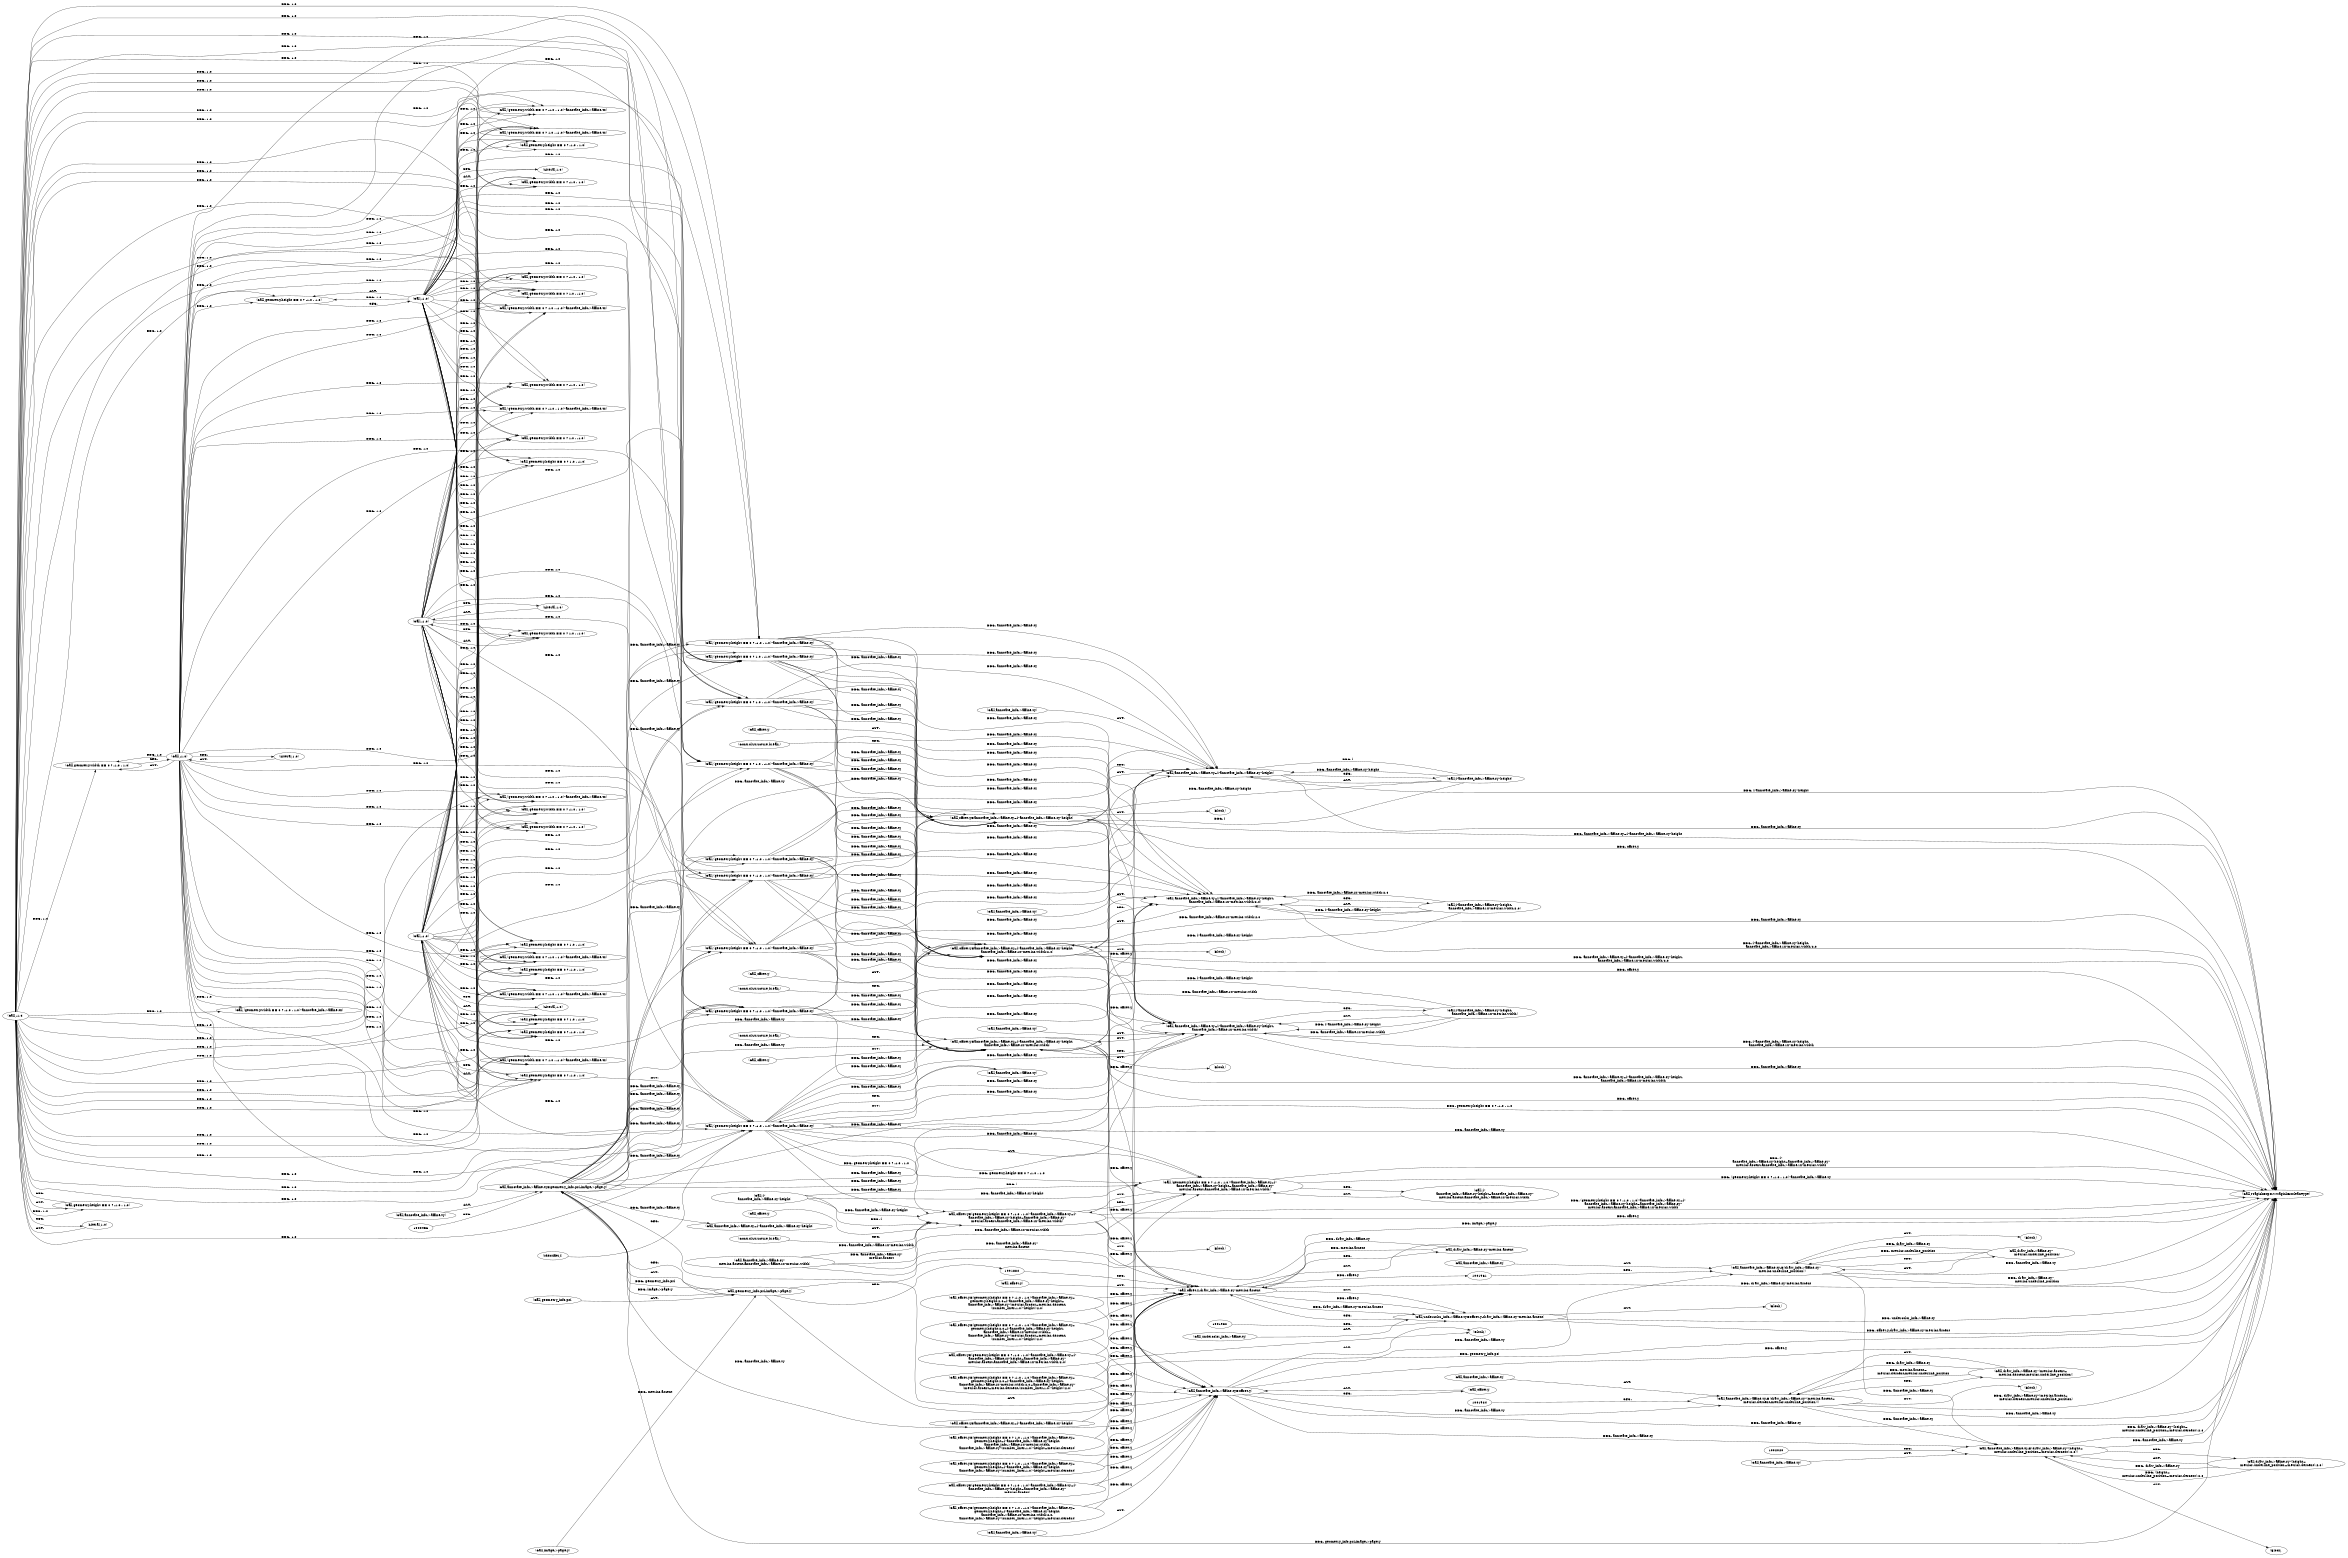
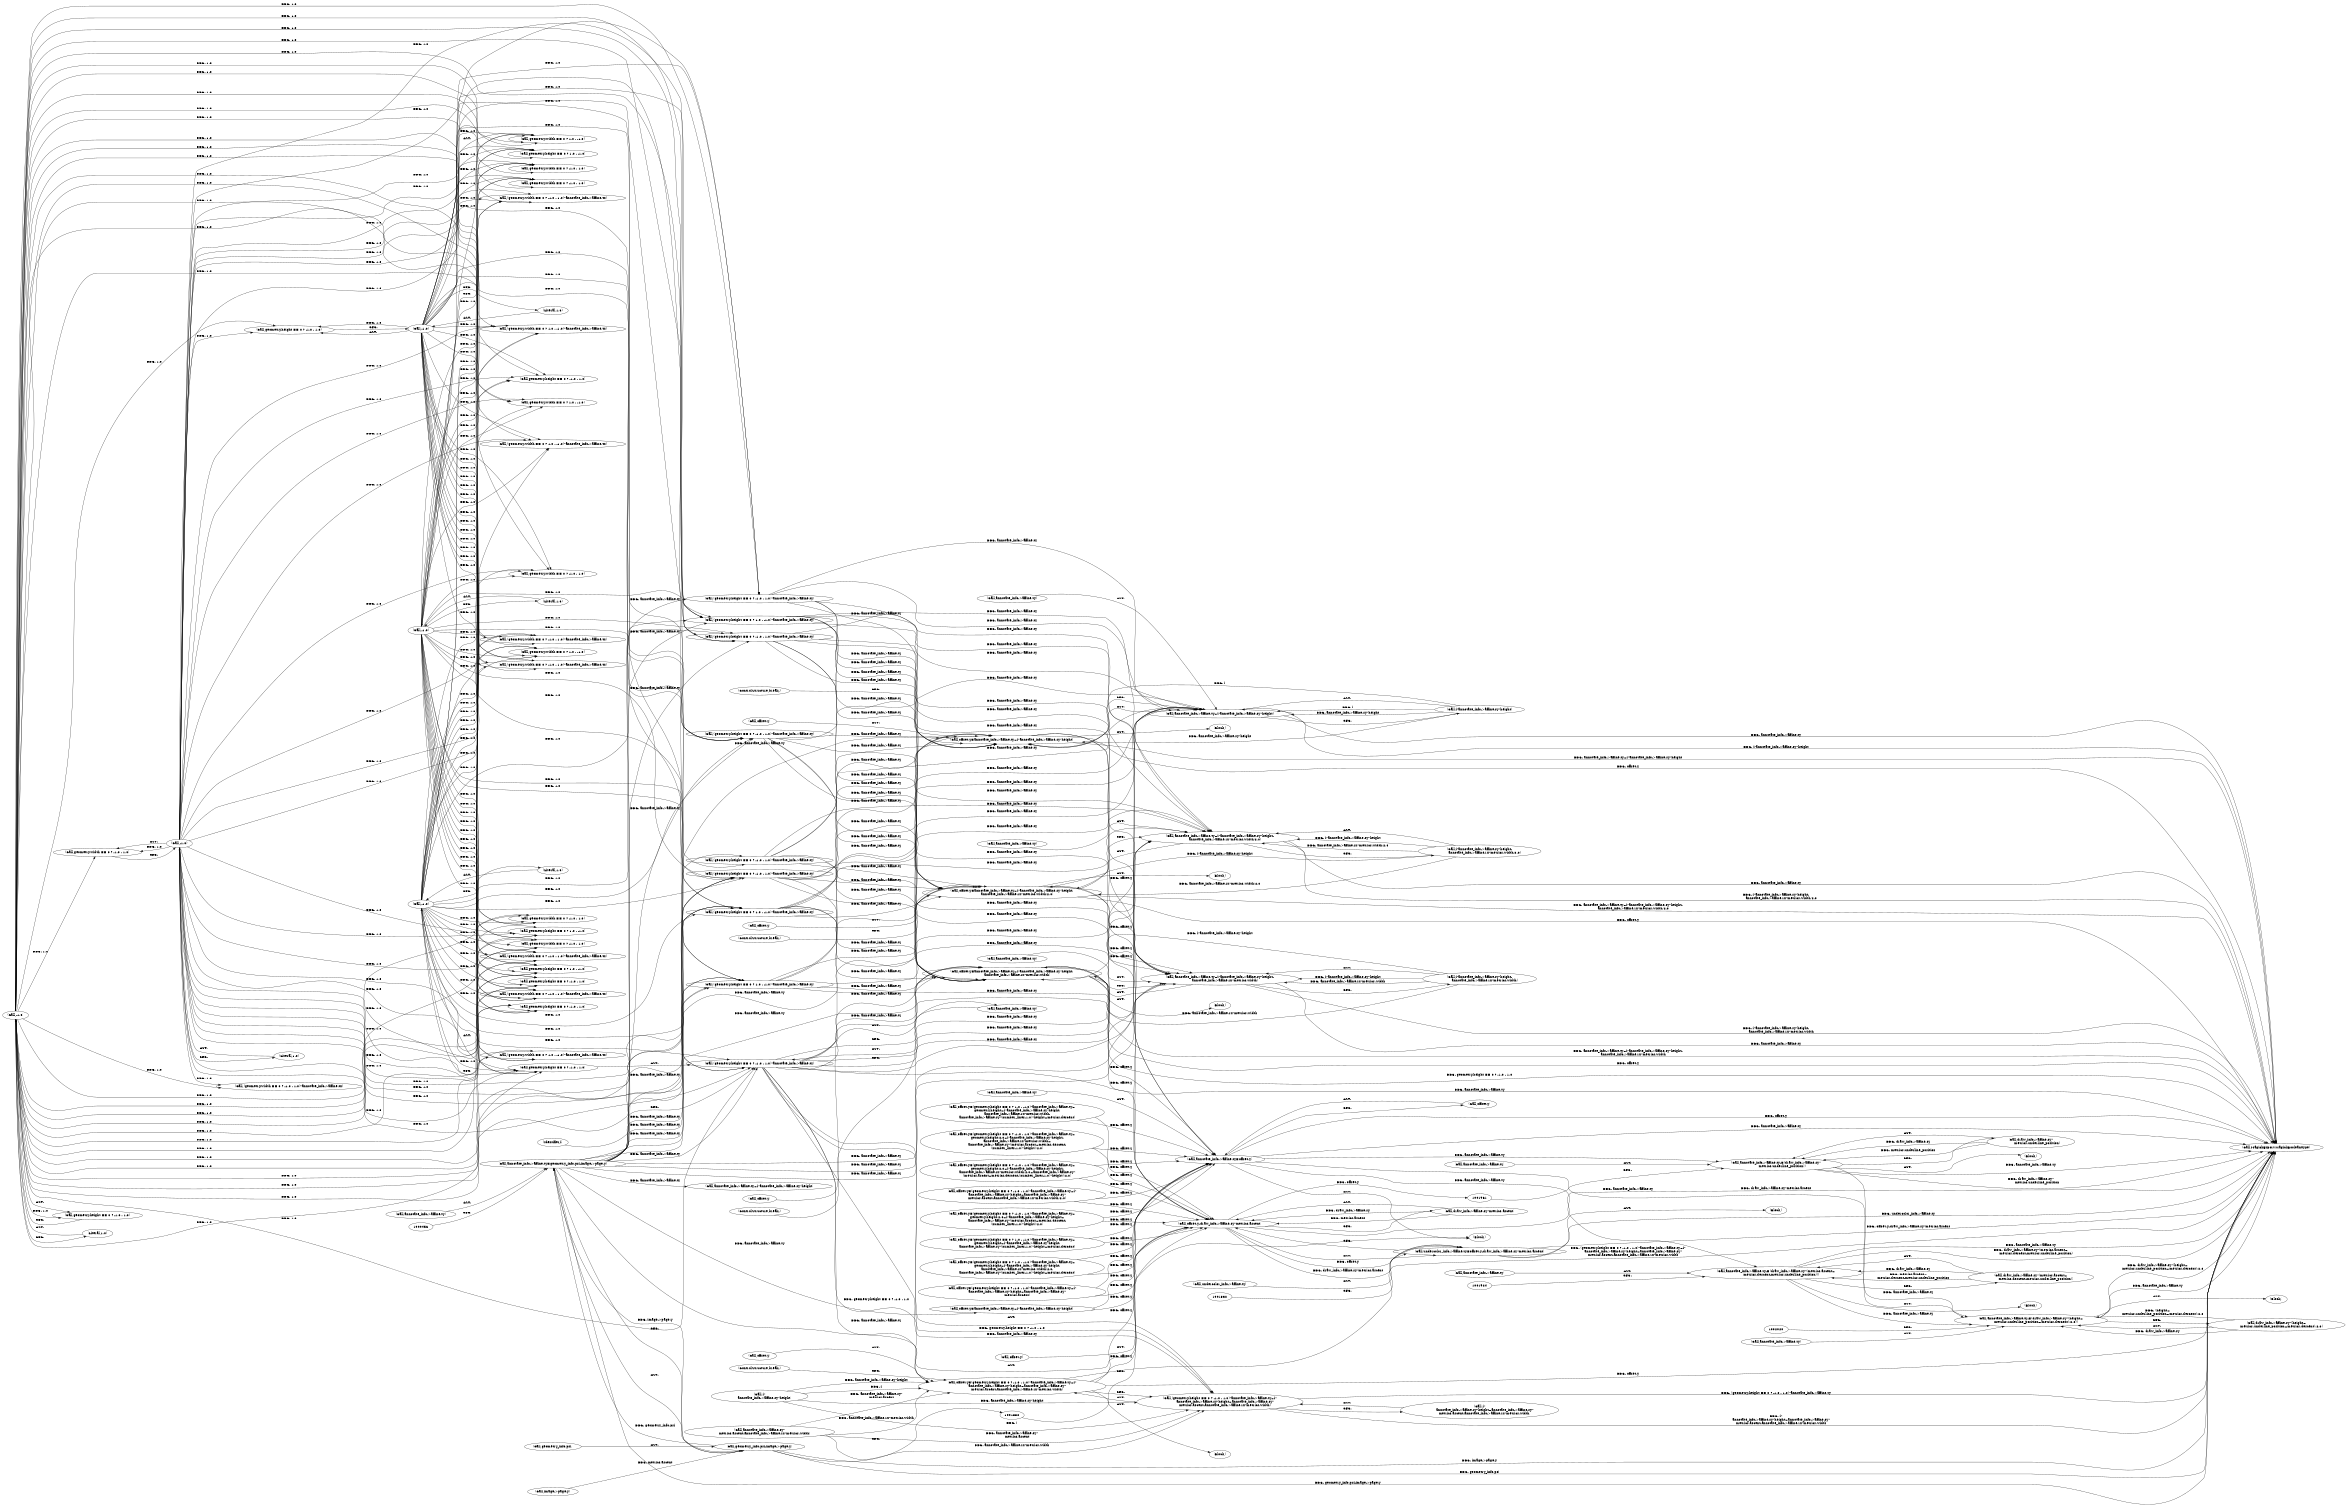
edge "1001882" -> "(Call,offset.y-draw_info->affine.sy*metrics.ascent)": now "1001882" -> "(Call,annotate_info->affine.ty=offset.y)"
node "1001932": label "1001932" -> "1001832"
